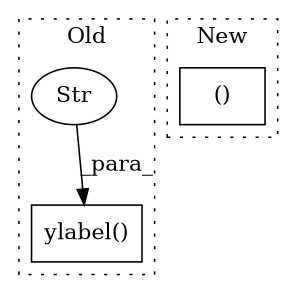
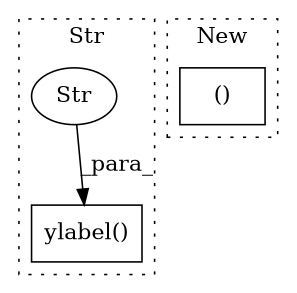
cluster "Old": label "Old" -> "Str"
